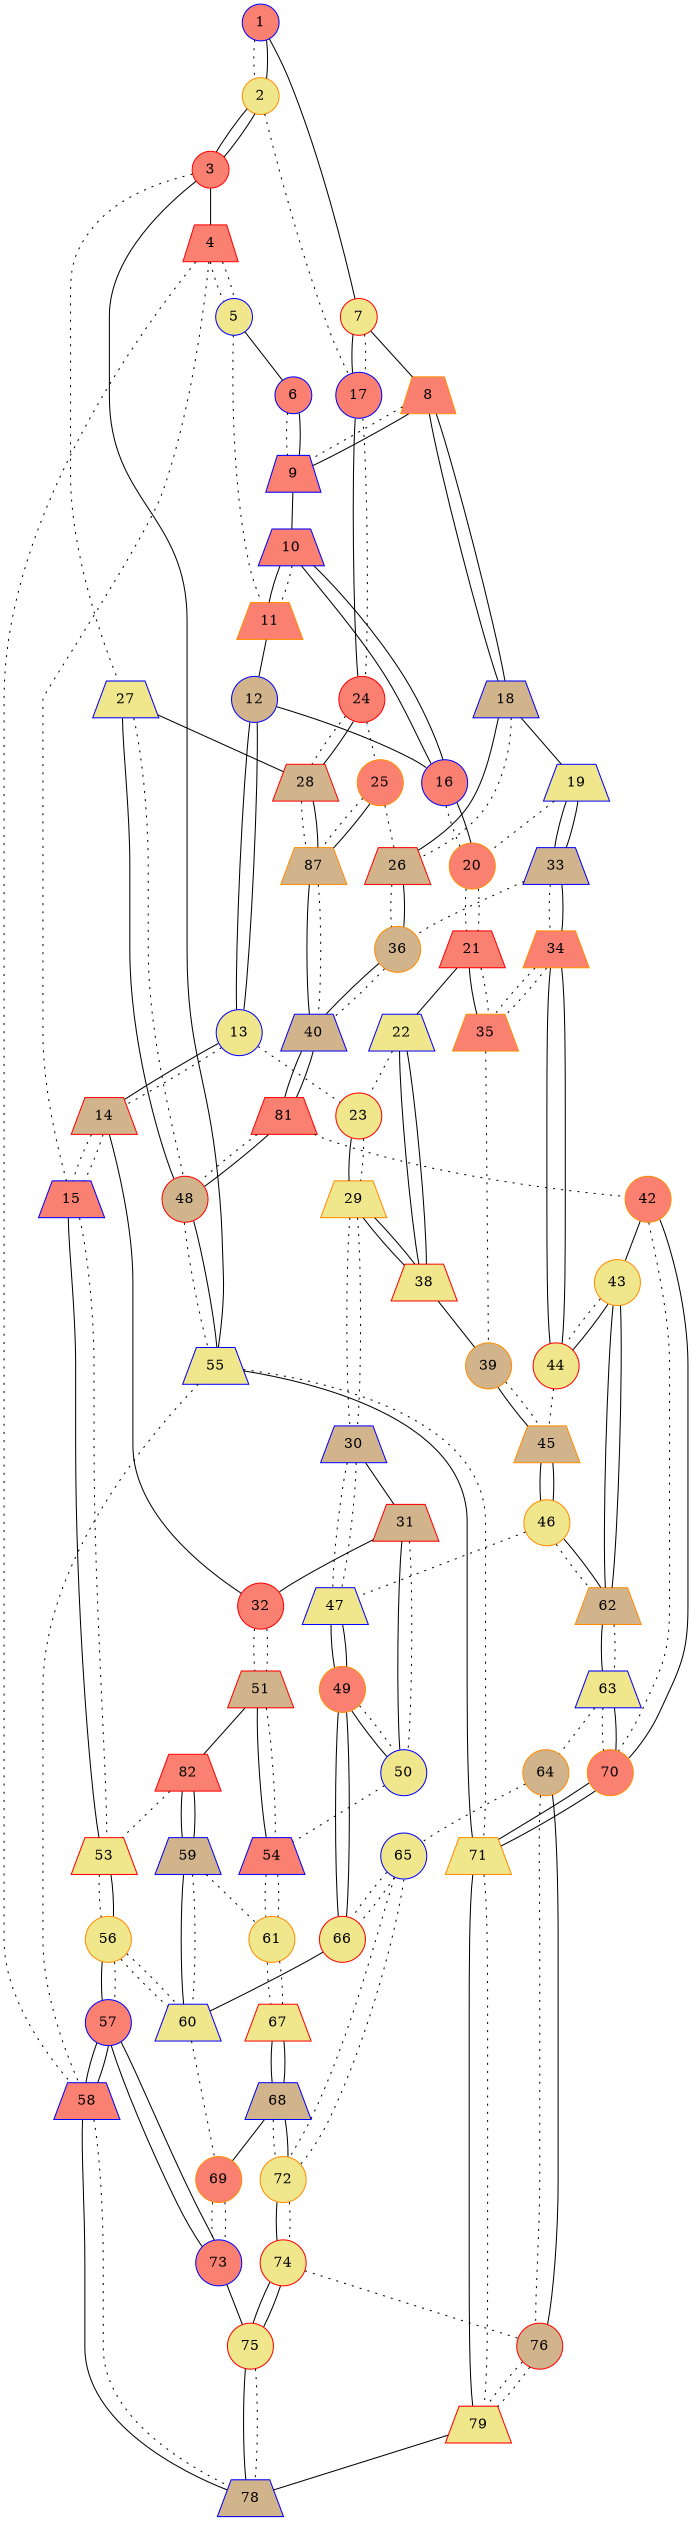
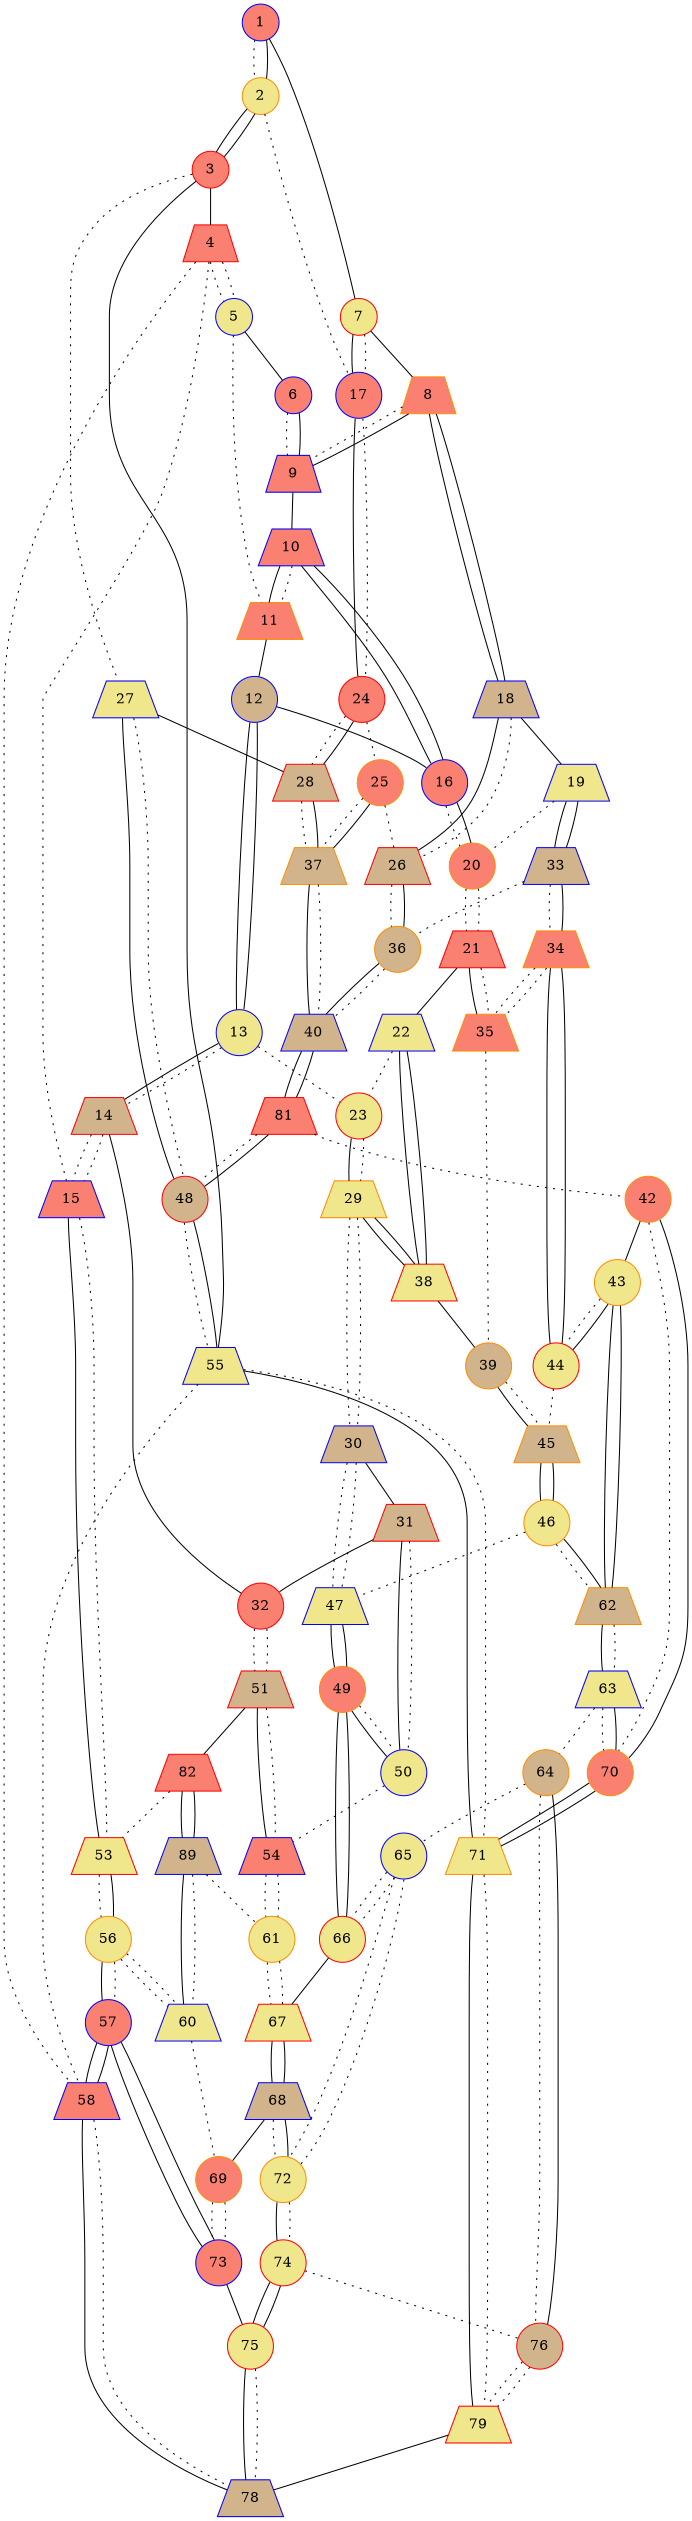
node "87": label "87" -> "37"
node "59": label "59" -> "89"
edge "66" -- "60": now "66" -- "67"
